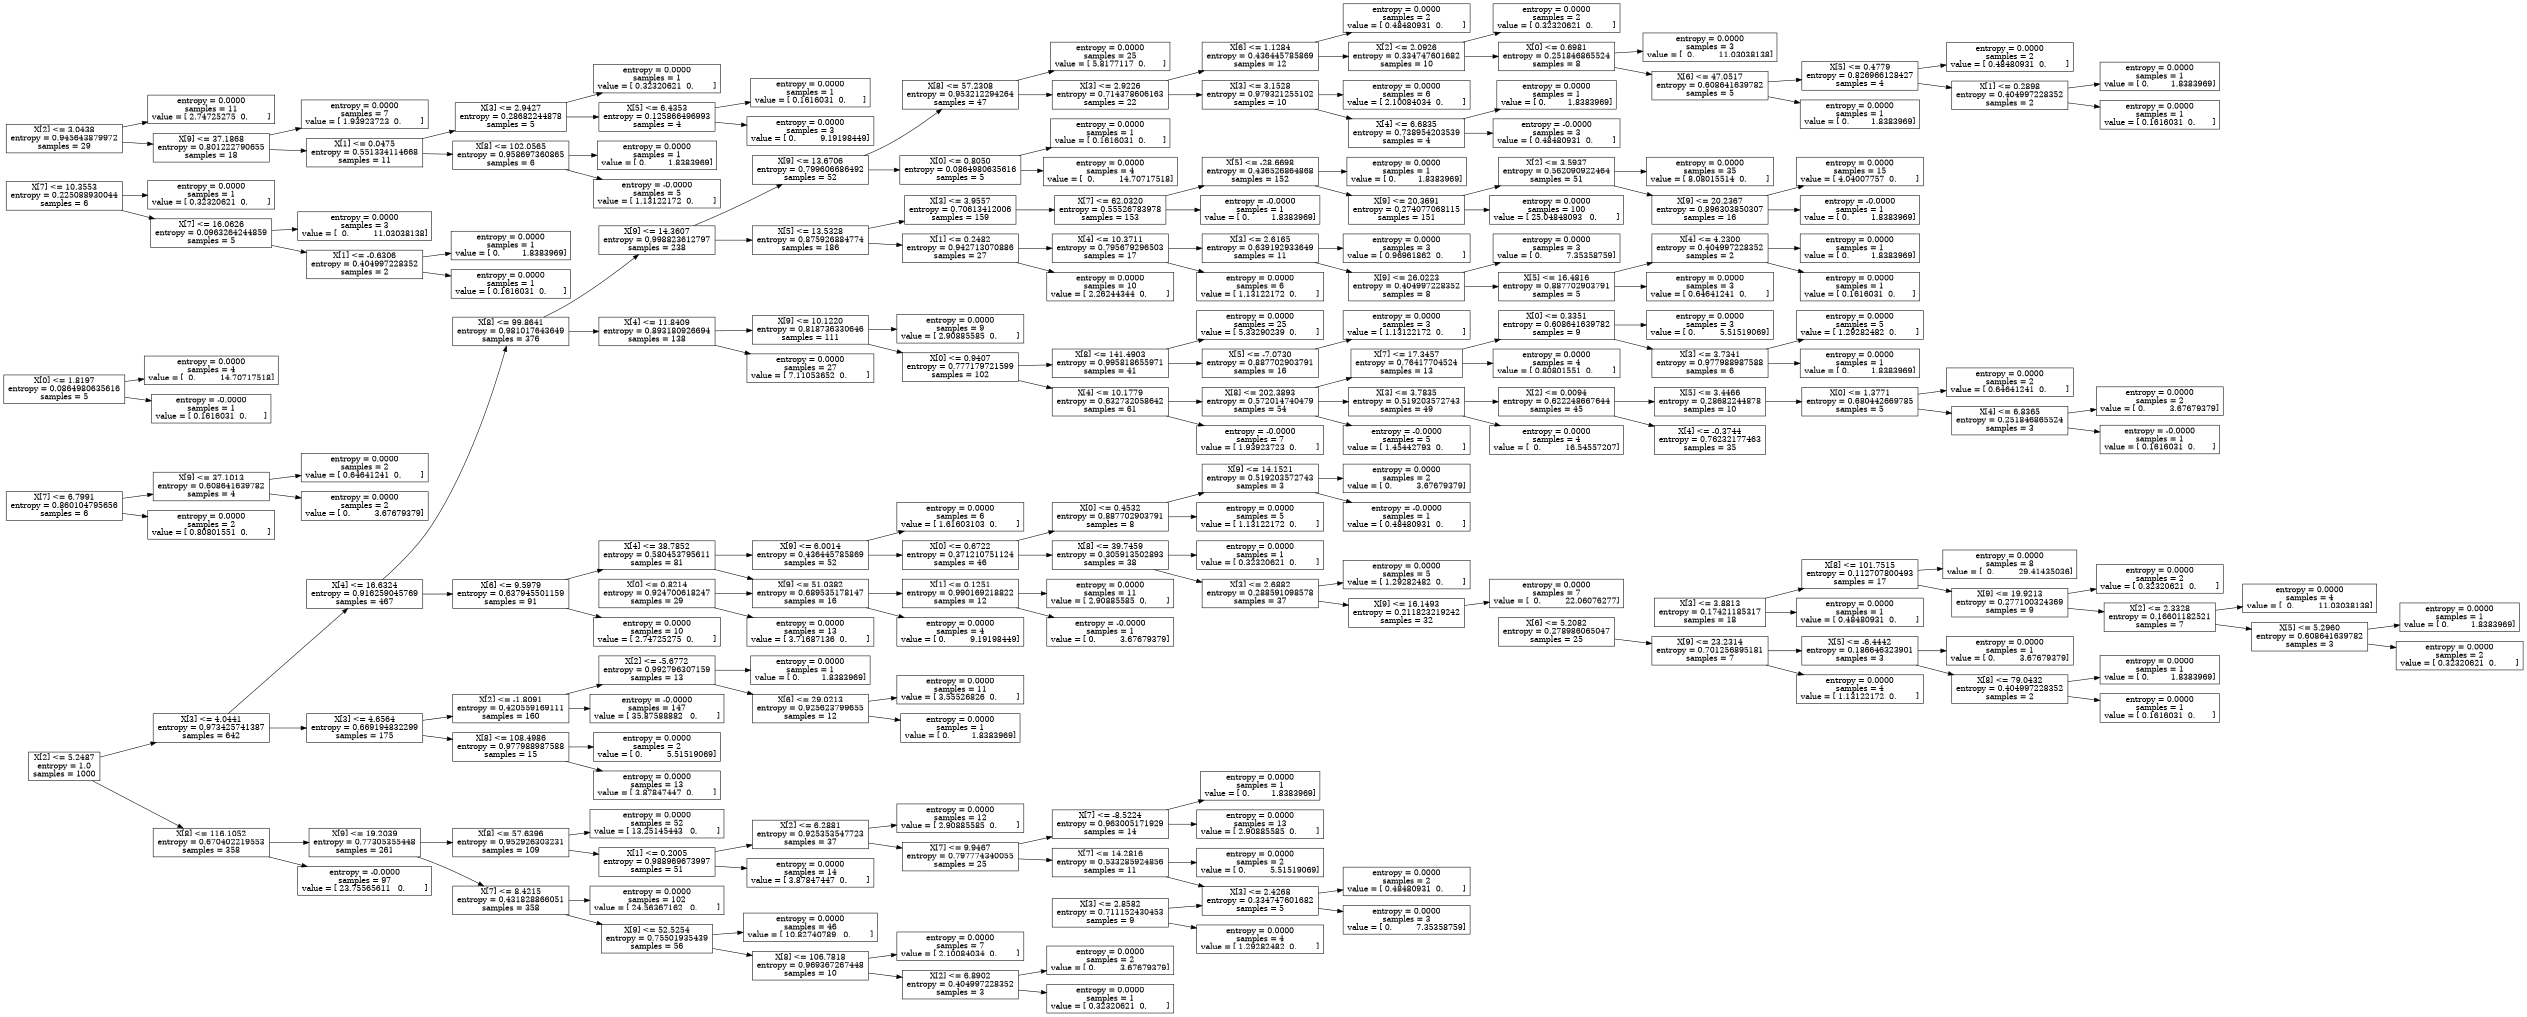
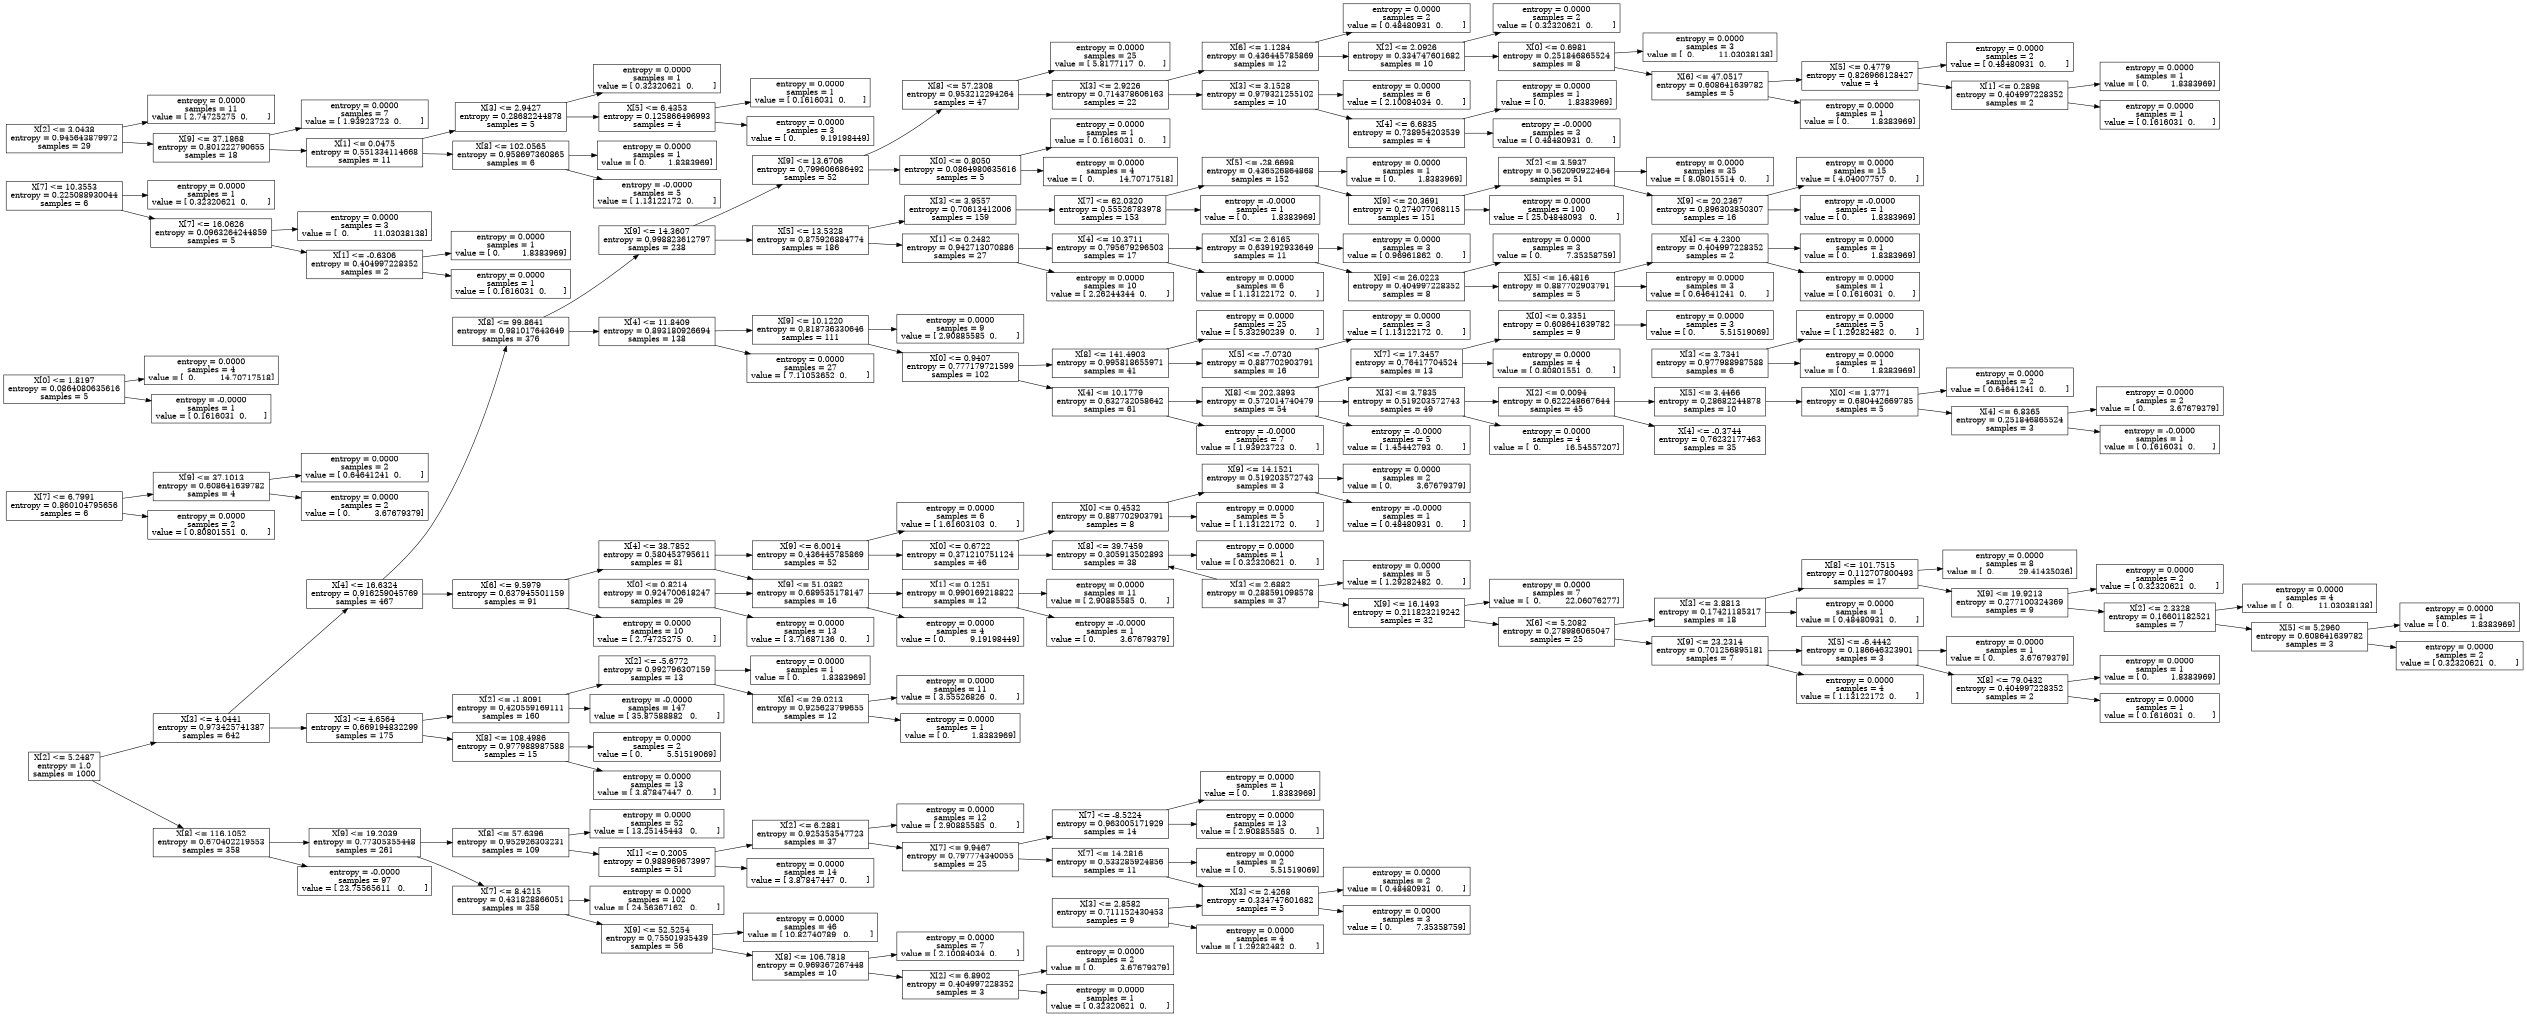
node "X[5] <= 0.4779 entropy = 0.826966128427 samples = 4": label "X[5] <= 0.4779 entropy = 0.826966128427 samples = 4" -> "X[5] <= 0.4779 entropy = 0.826966128427 value = 4"
edge "X[0] <= 0.3351 entropy = 0.608641639782 samples = 9" -> "X[3] <= 3.7341 entropy = 0.977988987588 samples = 6": removed
node "X[0] <= 1.8197 entropy = 0.0864980635616 samples = 5": label "X[0] <= 1.8197 entropy = 0.0864980635616 samples = 5" -> "X[0] <= 1.8197 entropy = 0.0864080635616 samples = 5"
edge "X[8] <= 39.7459 entropy = 0.305913502893 samples = 38" -> "X[3] <= 2.6882 entropy = 0.288591098578 samples = 37": reversed
edge "X[9] <= 16.1493 entropy = 0.211823219242 samples = 32" -> "X[6] <= 5.2082 entropy = 0.278986065047 samples = 25": added
edge "X[6] <= 5.2082 entropy = 0.278986065047 samples = 25" -> "X[3] <= 3.8813 entropy = 0.17421185317 samples = 18": added
